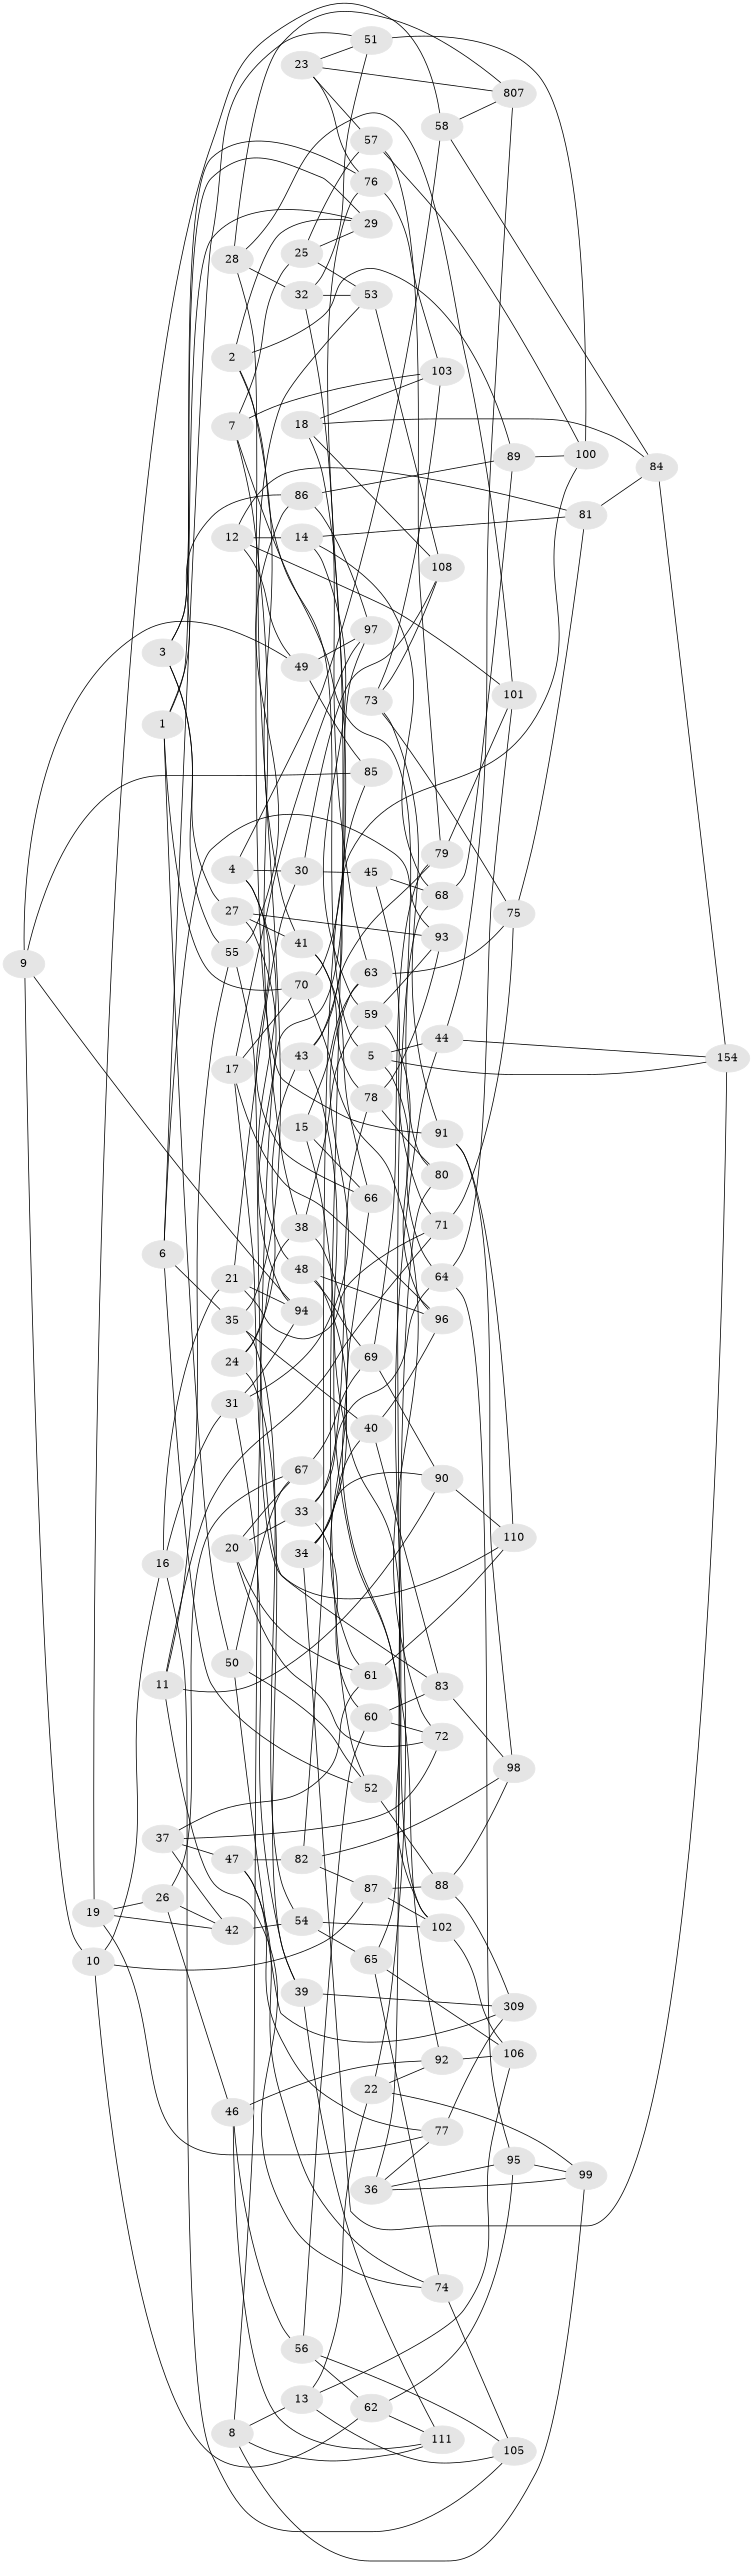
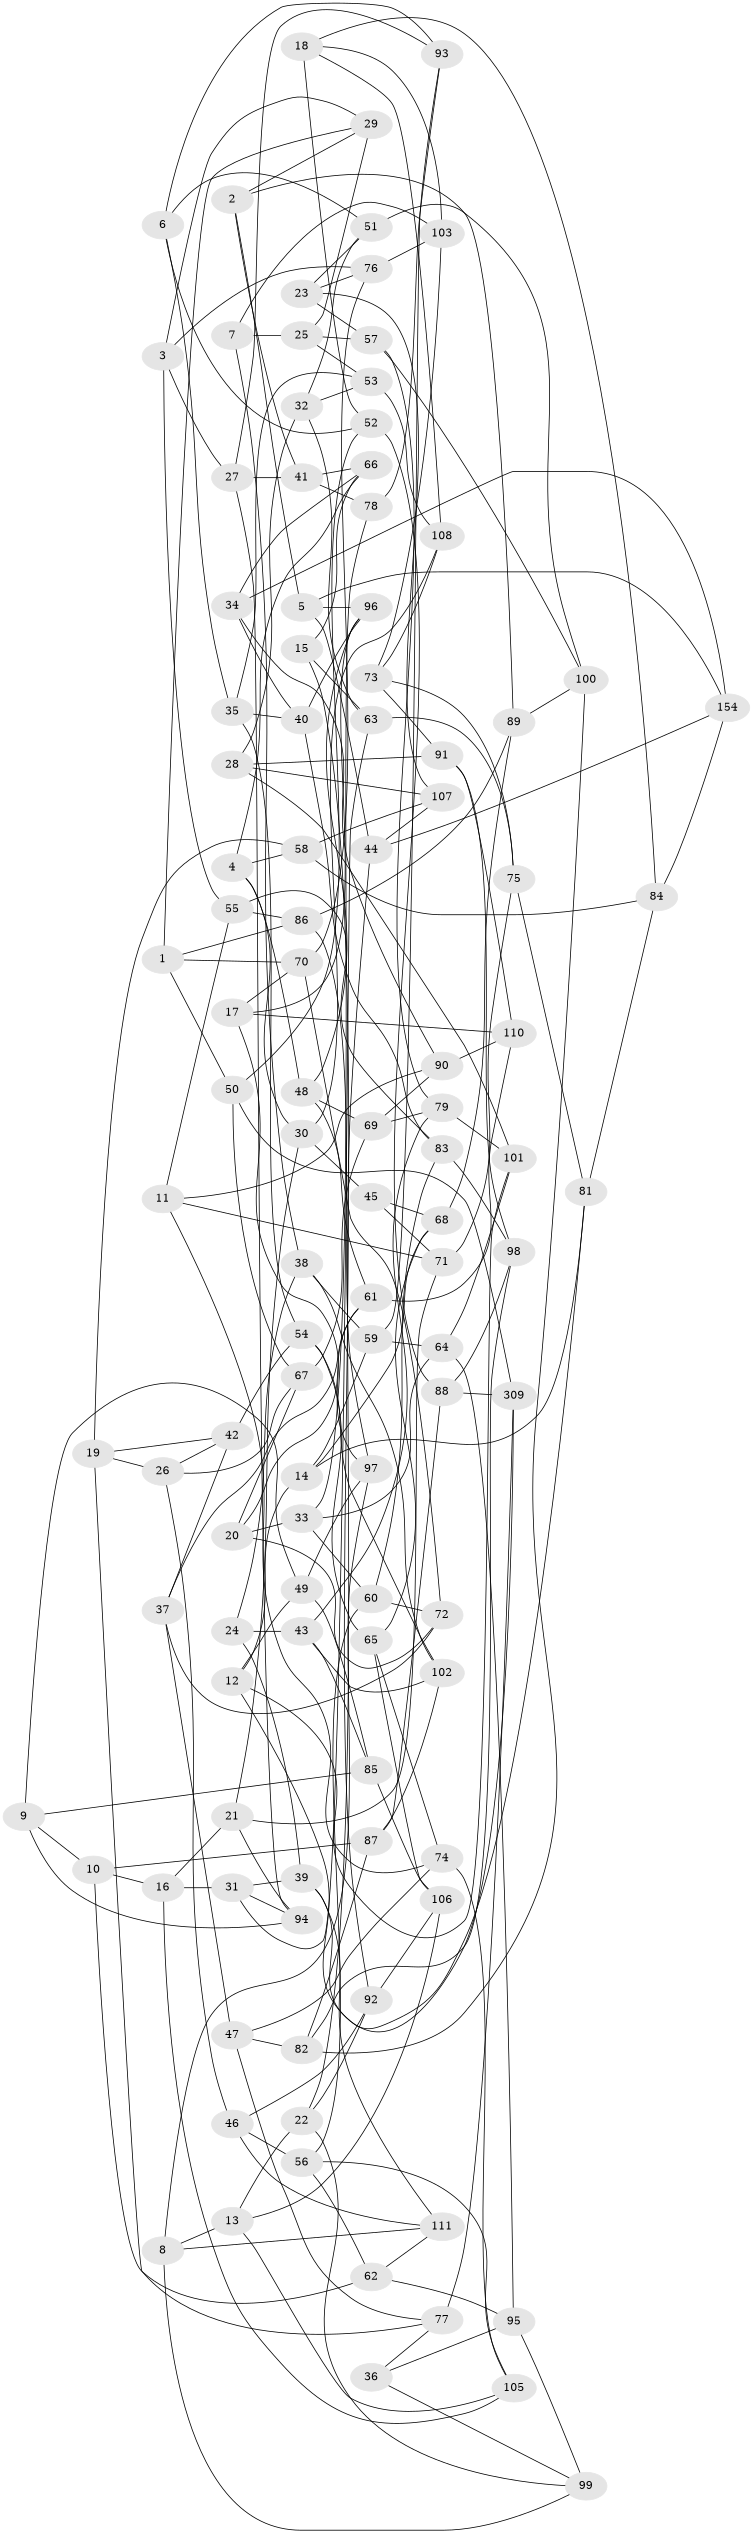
node "807": label "807" -> "107"
node "80": removed
edge "102" -- "106": now "85" -- "106"
